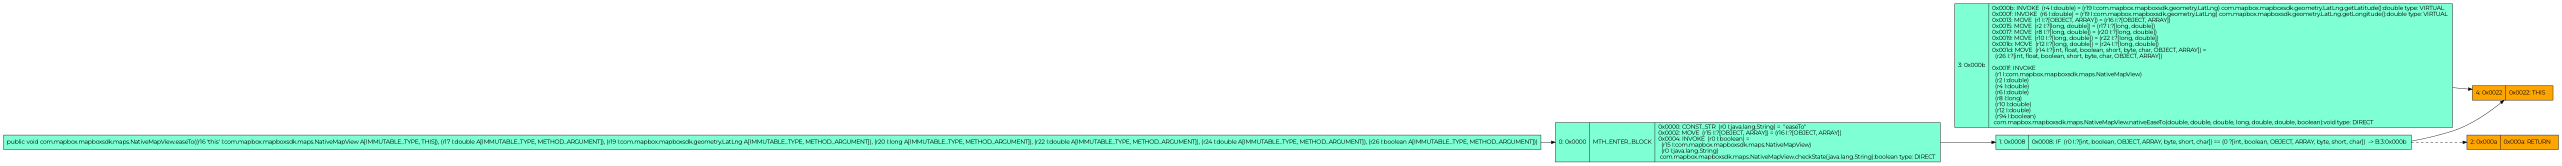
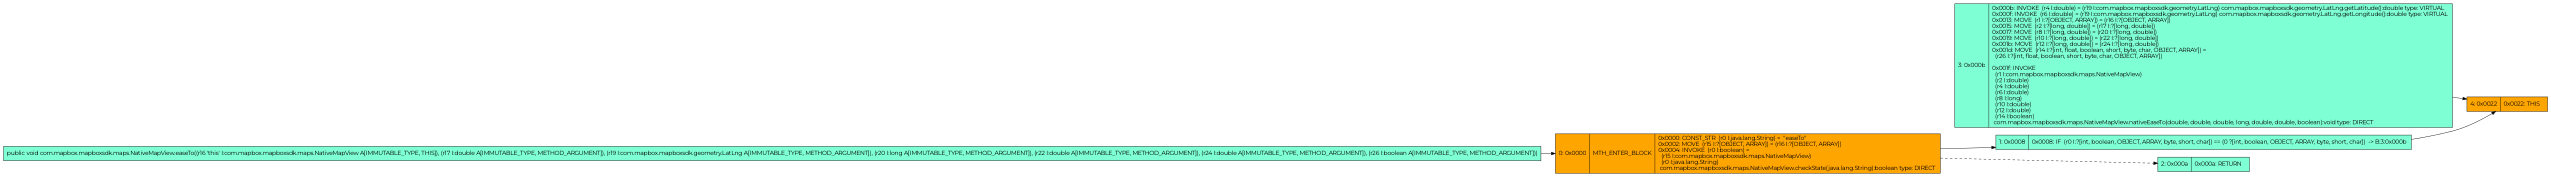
node "3: 0x000b": text "(r94 I:boolean)" -> "(r14 I:boolean)"
node "0: 0x0000": fillcolor aquamarine -> orange
edge "1: 0x0008" -> "2: 0x000a": now "0: 0x0000" -> "2: 0x000a"
node "2: 0x000a": fillcolor orange -> aquamarine
